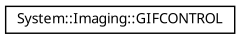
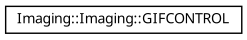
node "System::Imaging::GIFCONTROL": label "System::Imaging::GIFCONTROL" -> "Imaging::Imaging::GIFCONTROL"
